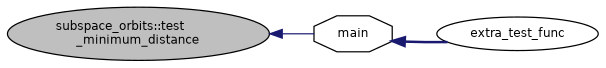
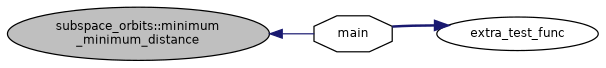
node "subspace_orbits::test _minimum_distance": label "subspace_orbits::test _minimum_distance" -> "subspace_orbits::minimum _minimum_distance"
edge "extra_test_func" -> "main": reversed
